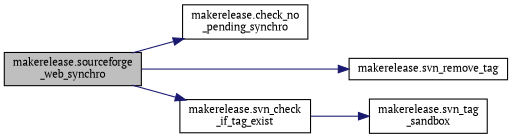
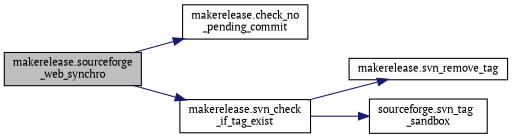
node "makerelease.check_no _pending_synchro": label "makerelease.check_no _pending_synchro" -> "makerelease.check_no _pending_commit"
edge "makerelease.sourceforge _web_synchro" -> "makerelease.svn_remove_tag": now "makerelease.svn_check _if_tag_exist" -> "makerelease.svn_remove_tag"
node "makerelease.svn_tag _sandbox": label "makerelease.svn_tag _sandbox" -> "sourceforge.svn_tag _sandbox"
